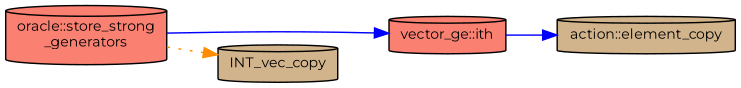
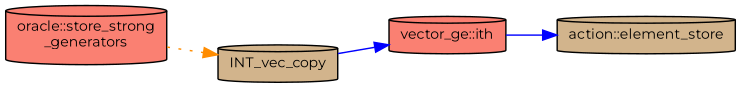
edge "oracle::store_strong _generators" -> "vector_ge::ith": now "INT_vec_copy" -> "vector_ge::ith"
node "action::element_copy": label "action::element_copy" -> "action::element_store"
